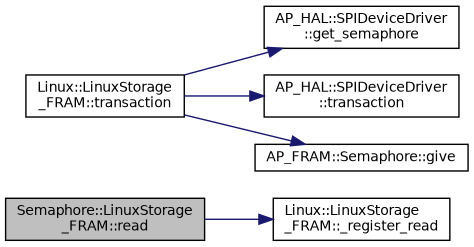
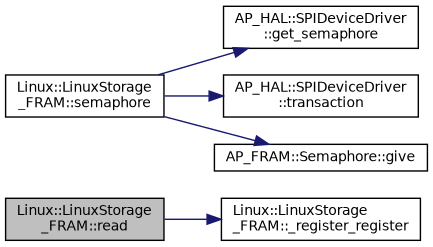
node "Linux::LinuxStorage _FRAM::transaction": label "Linux::LinuxStorage _FRAM::transaction" -> "Linux::LinuxStorage _FRAM::semaphore"
node "Semaphore::LinuxStorage _FRAM::read": label "Semaphore::LinuxStorage _FRAM::read" -> "Linux::LinuxStorage _FRAM::read"
node "Linux::LinuxStorage _FRAM::_register_read": label "Linux::LinuxStorage _FRAM::_register_read" -> "Linux::LinuxStorage _FRAM::_register_register"
